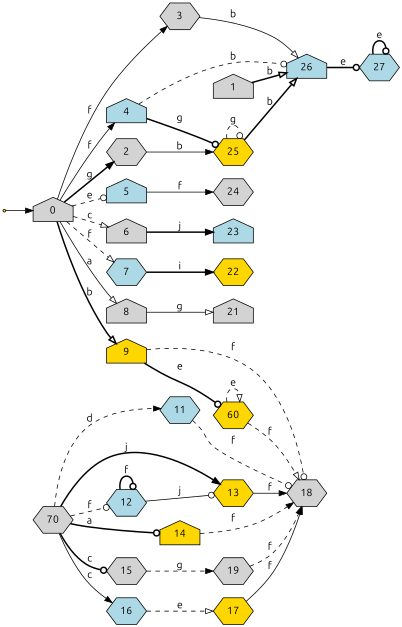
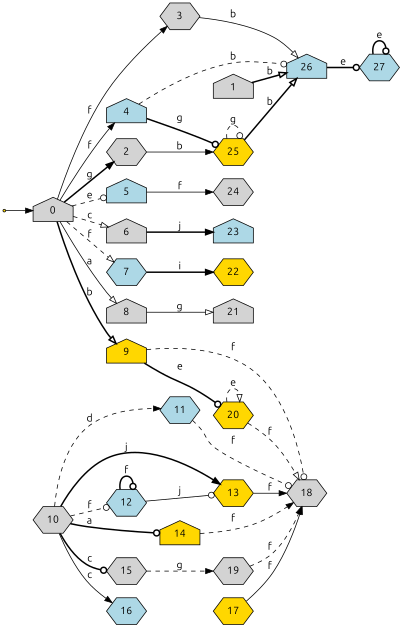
node "60": label "60" -> "20"
node "70": label "70" -> "10"
edge "16" -> "17": removed, label "e"
